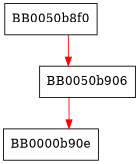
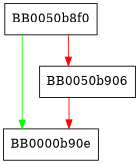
edge "BB0050b8f0" -> "BB0000b90e": added
